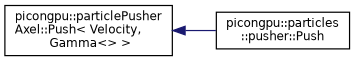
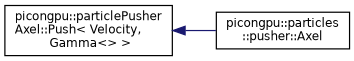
node "picongpu::particles ::pusher::Push": label "picongpu::particles ::pusher::Push" -> "picongpu::particles ::pusher::Axel"
